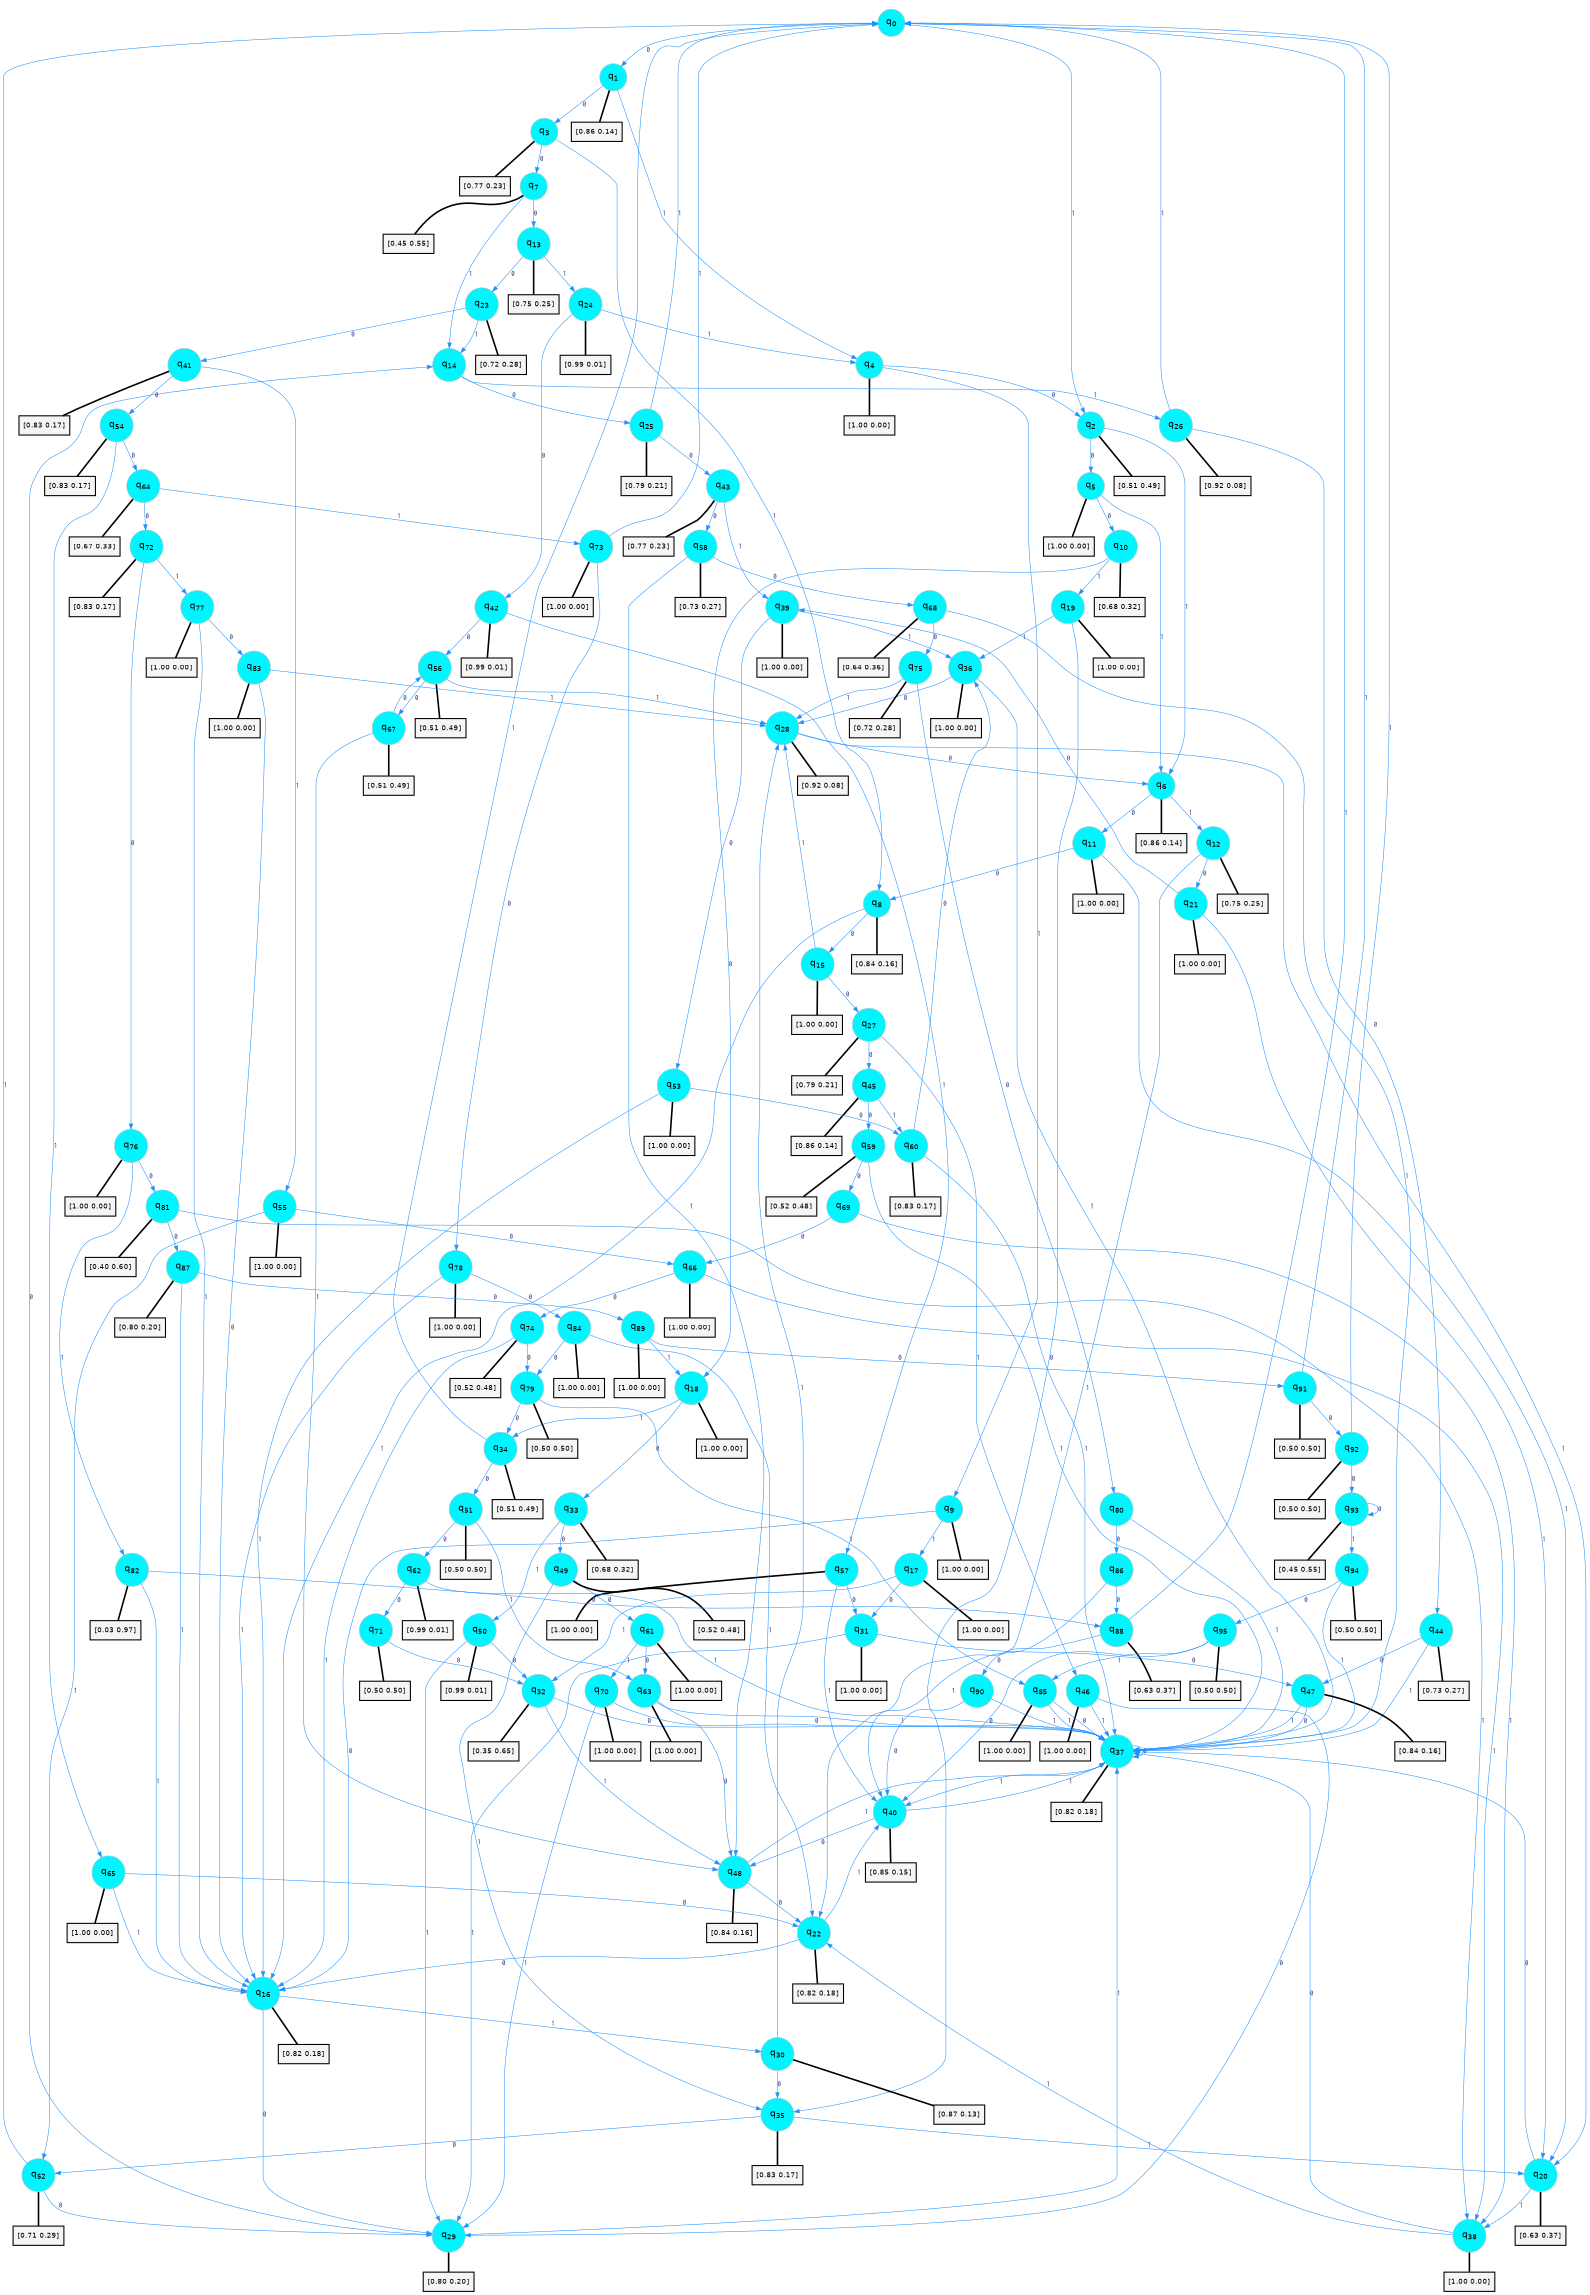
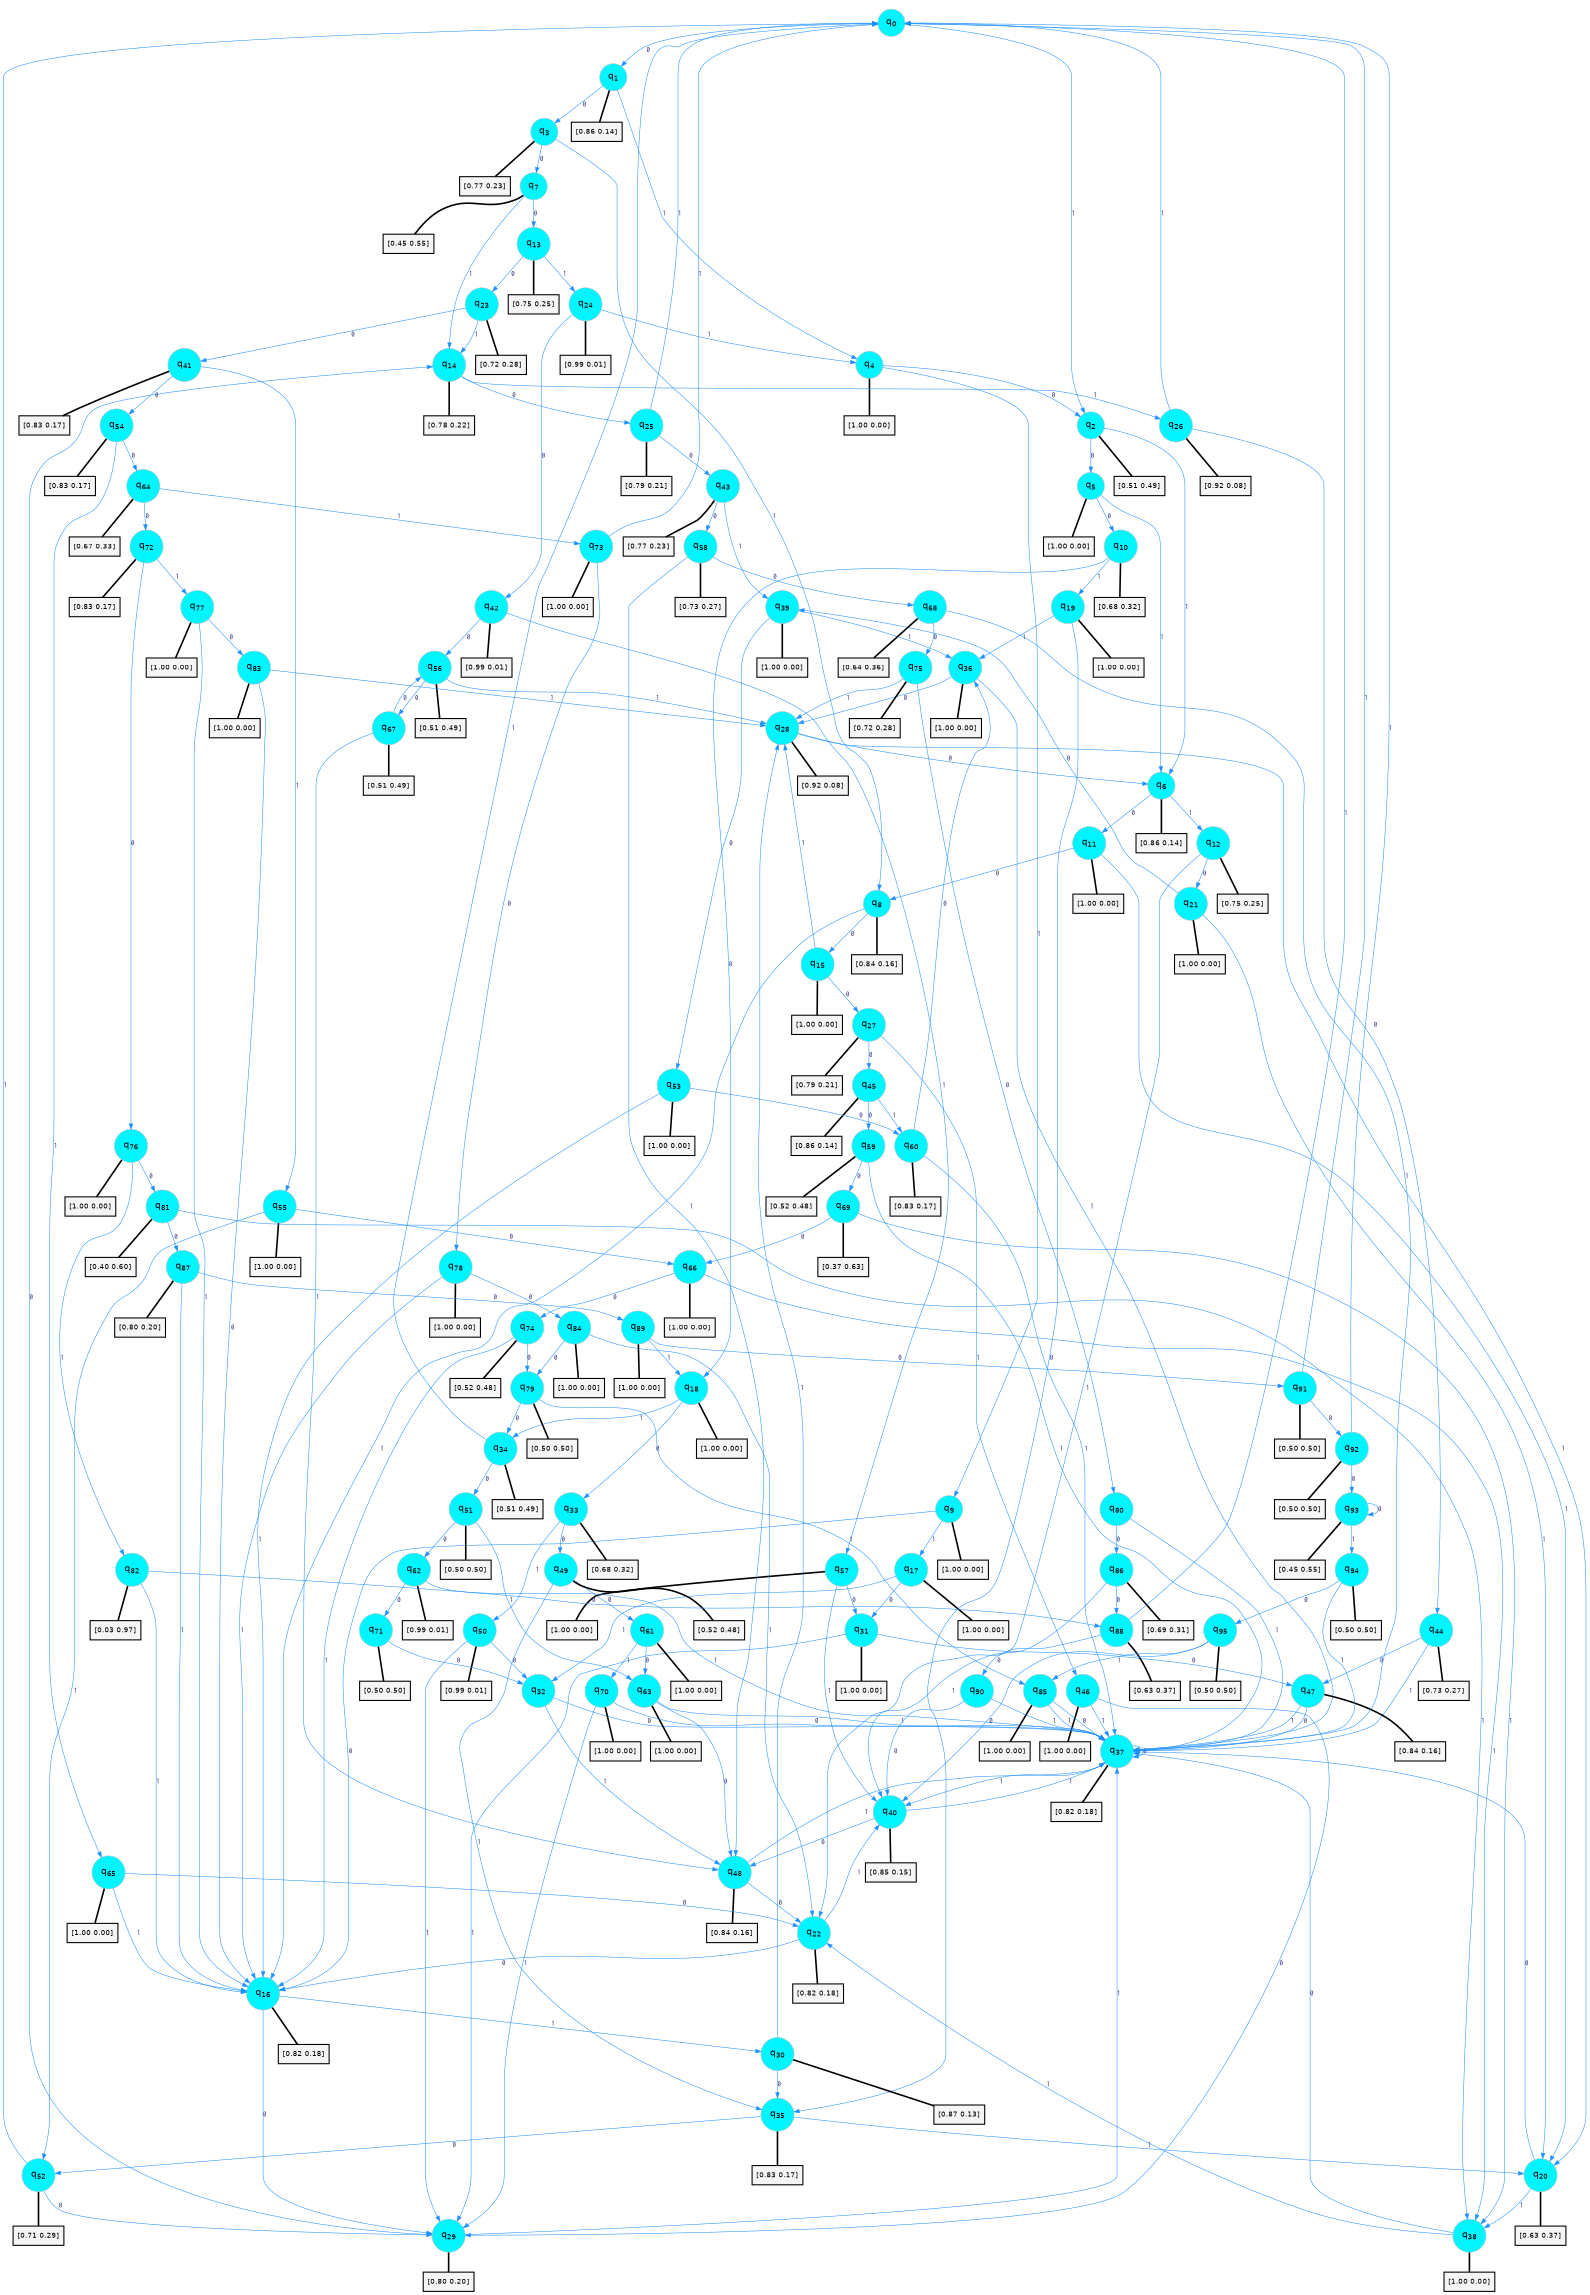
node "[0.78 0.22]": added
node "[0.37 0.63]": added
node "[0.69 0.31]": added
node "[0.35 0.65]": removed
